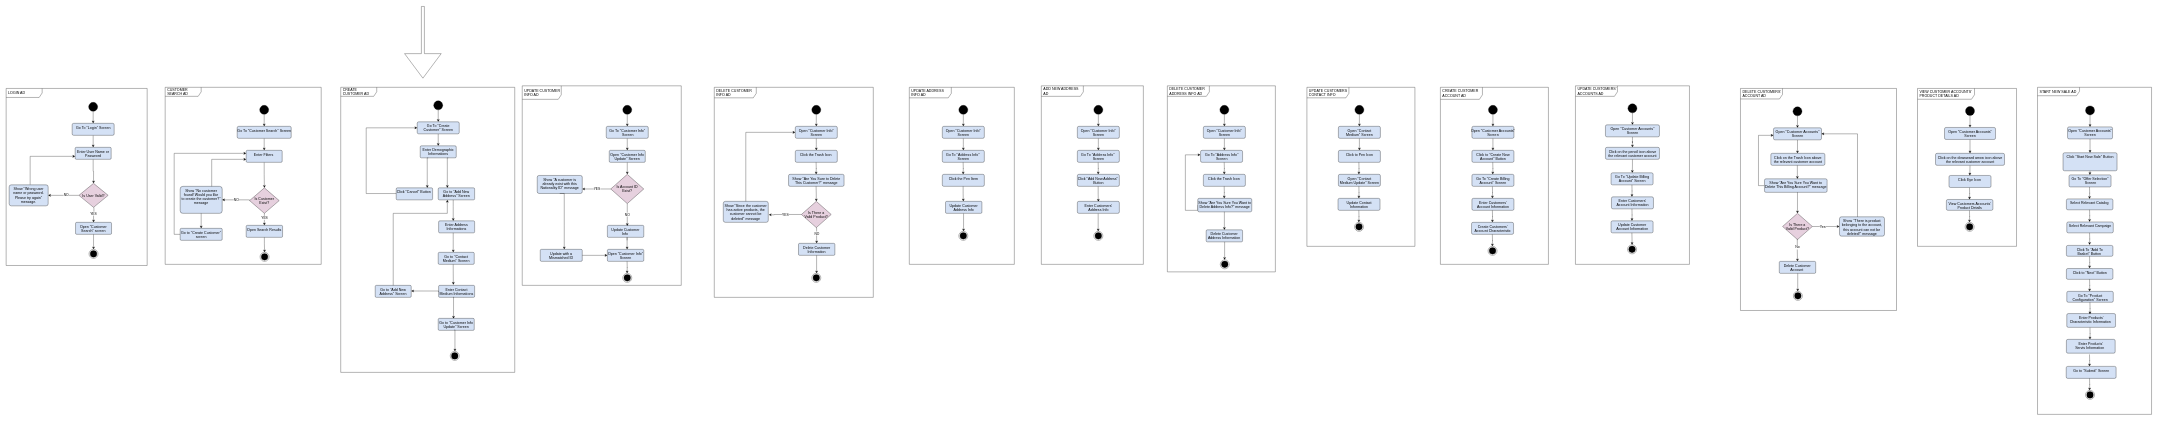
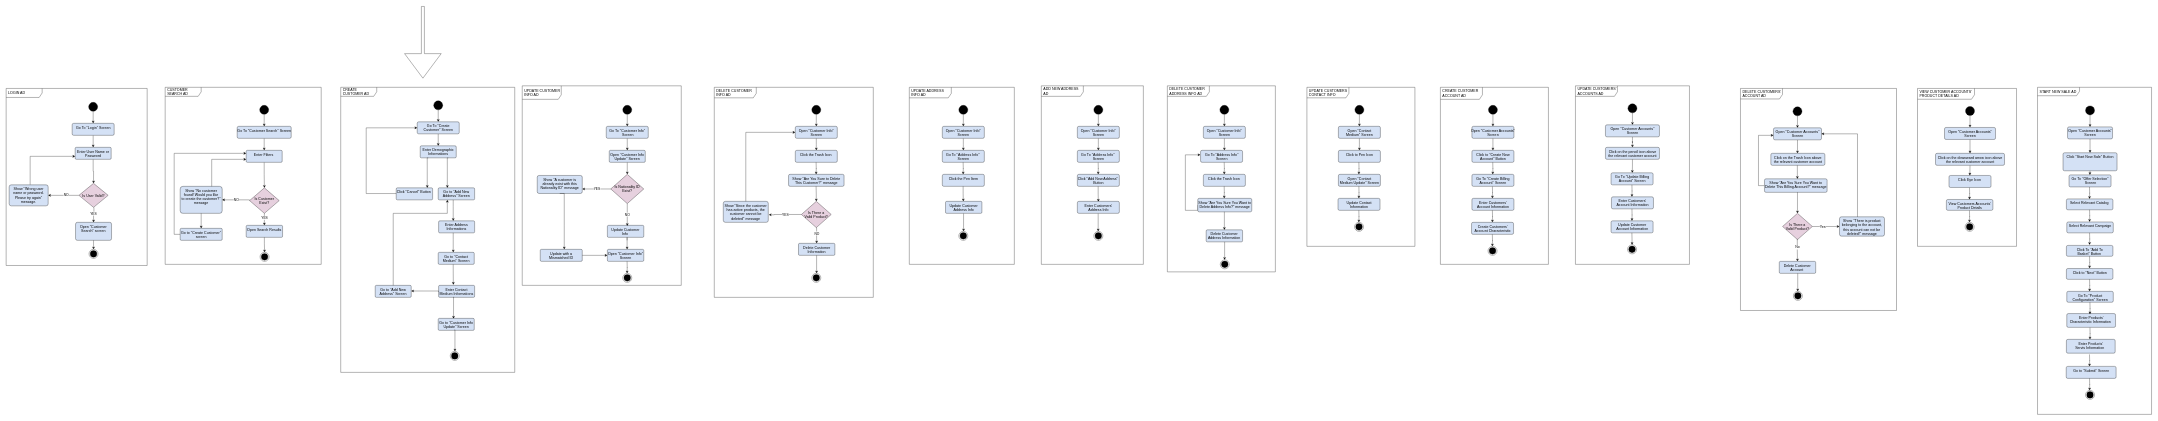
node "Is Account ID Exist?": label "Is Account ID Exist?" -> "Is Nationality ID Exist?"
node "Open ''Customer Search'' screen": size 36x12 -> 36x18
